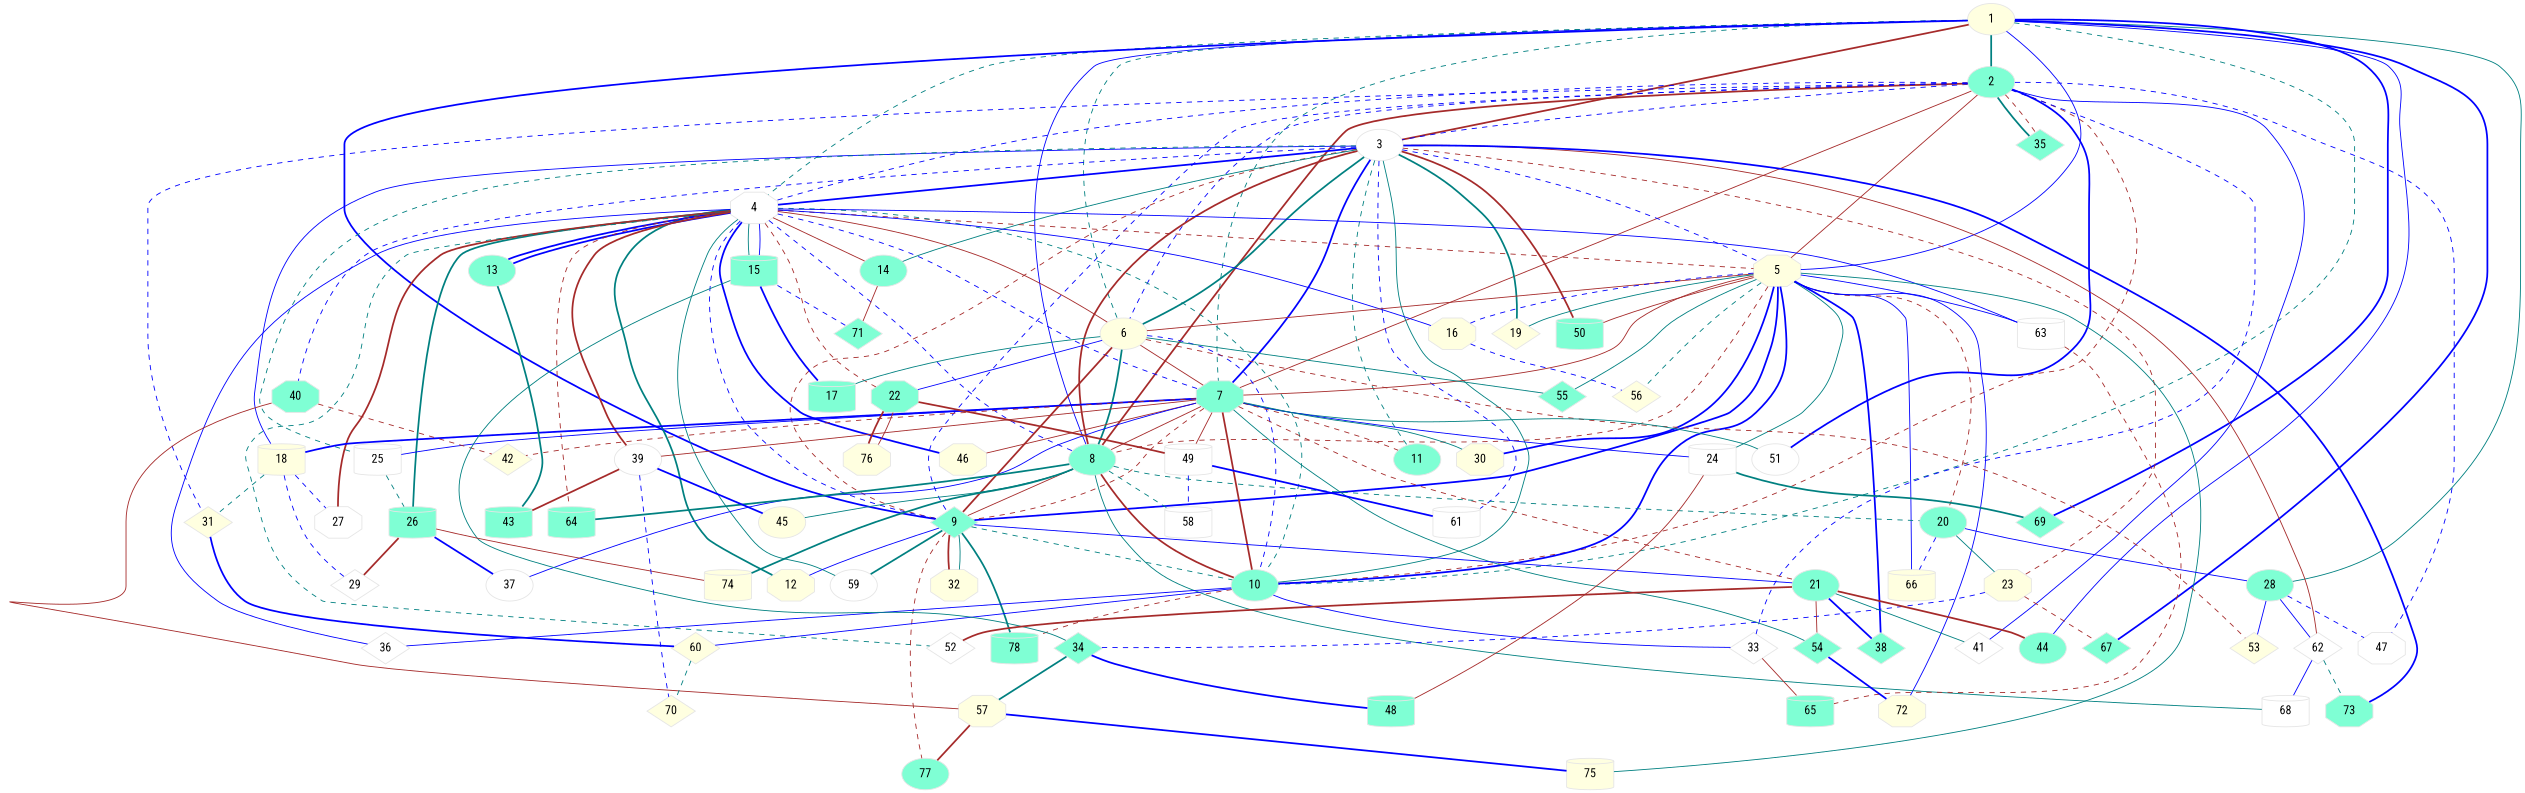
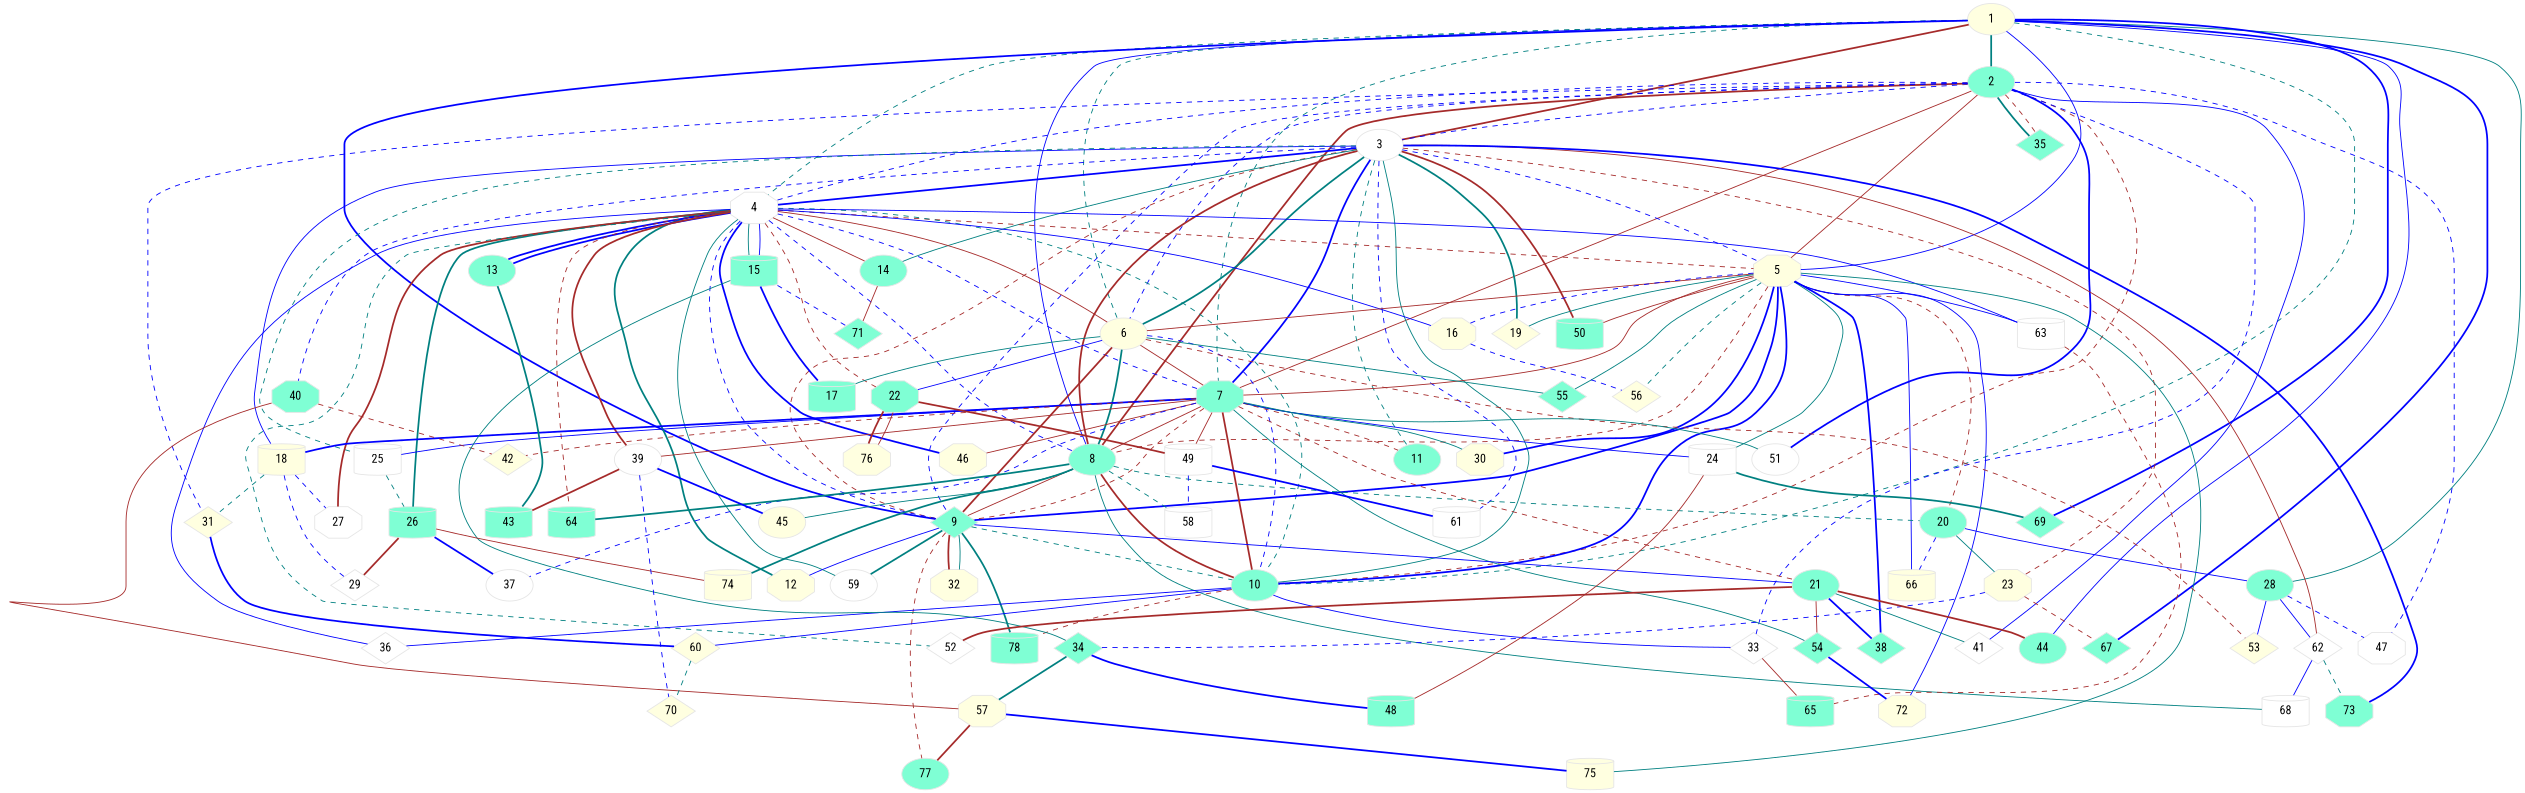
edge "7" -- "37": style solid -> dashed
